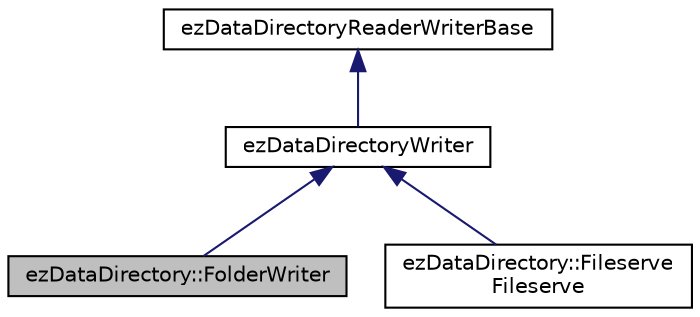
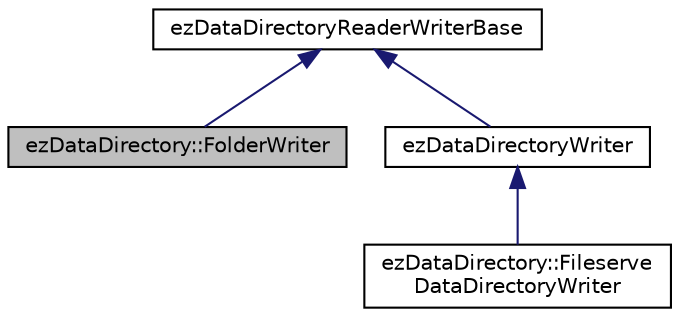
edge "ezDataDirectory::FolderWriter" -> "ezDataDirectoryWriter": now "ezDataDirectory::FolderWriter" -> "ezDataDirectoryReaderWriterBase"
node "ezDataDirectory::Fileserve Fileserve": label "ezDataDirectory::Fileserve Fileserve" -> "ezDataDirectory::Fileserve DataDirectoryWriter"
